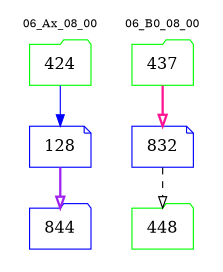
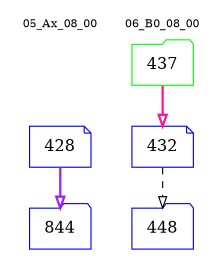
cluster "06_Ax_08_00": label "06_Ax_08_00" -> "05_Ax_08_00"
node "424": removed
node "128": label "128" -> "428"
node "832": label "832" -> "432"
node "448": color green -> blue
